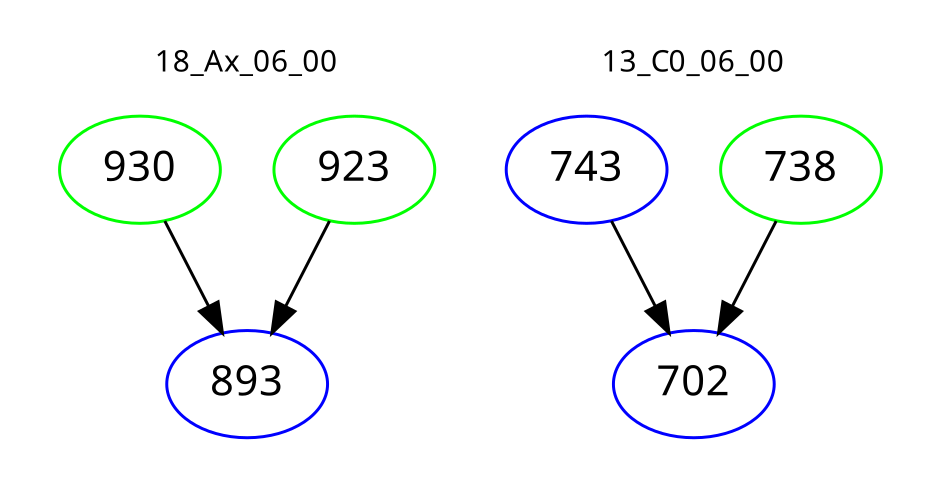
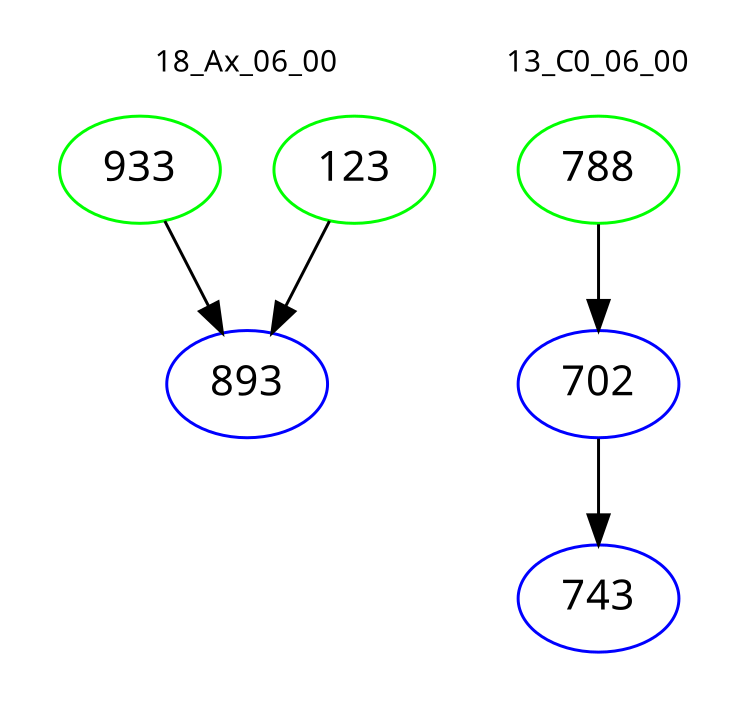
node "930": label "930" -> "933"
node "923": label "923" -> "123"
node "738": label "738" -> "788"
edge "743" -> "702": reversed
